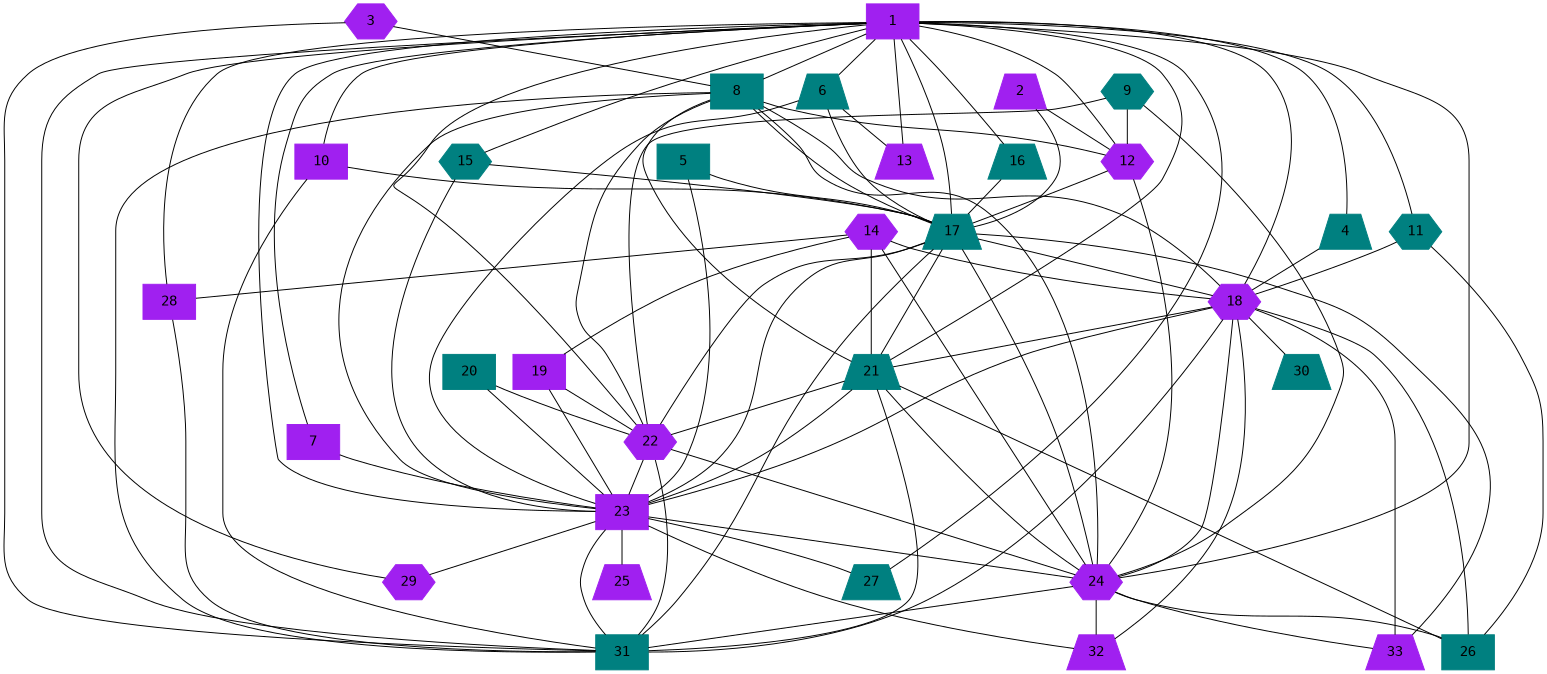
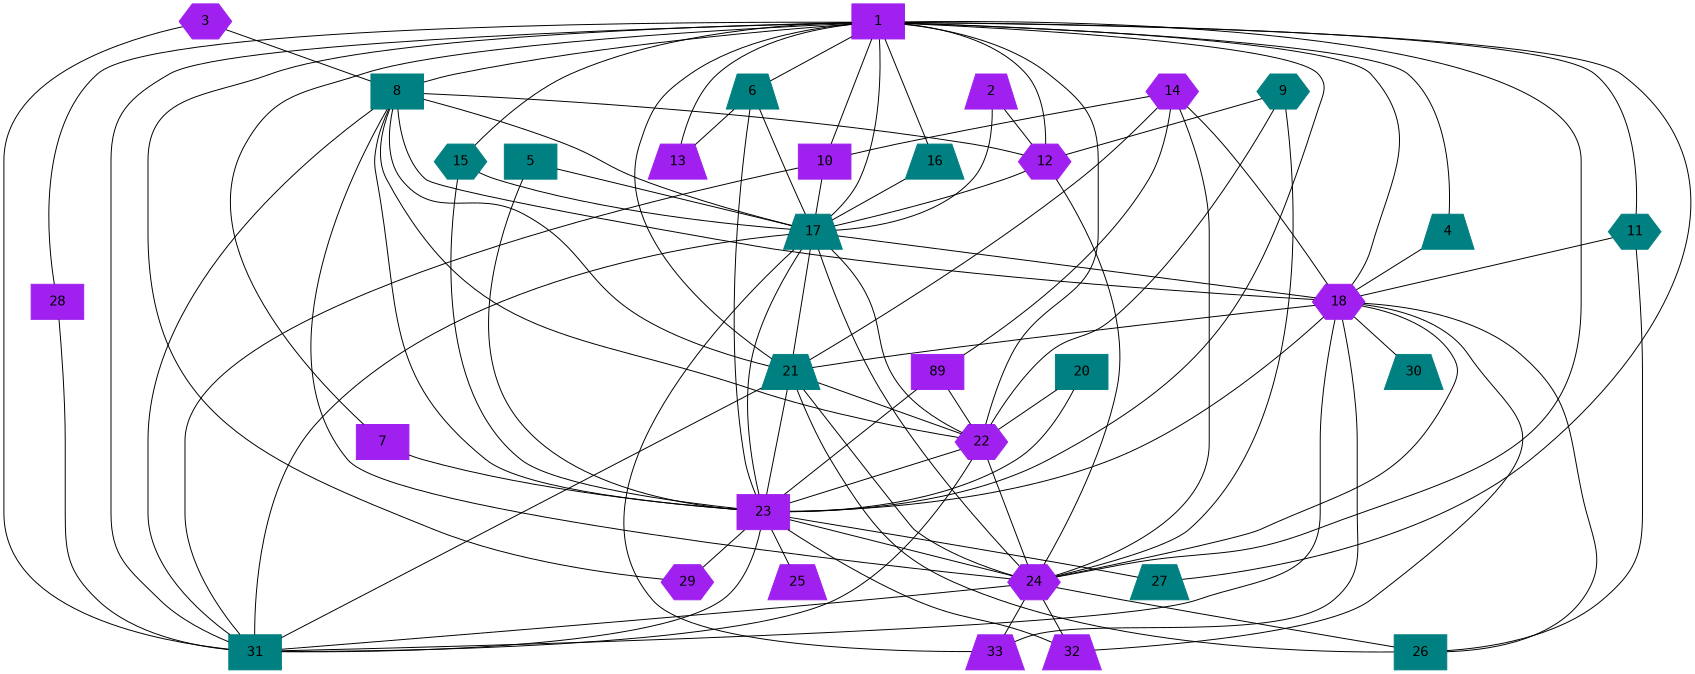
edge "14" -- "28": now "14" -- "10"
node "19": label "19" -> "89"
